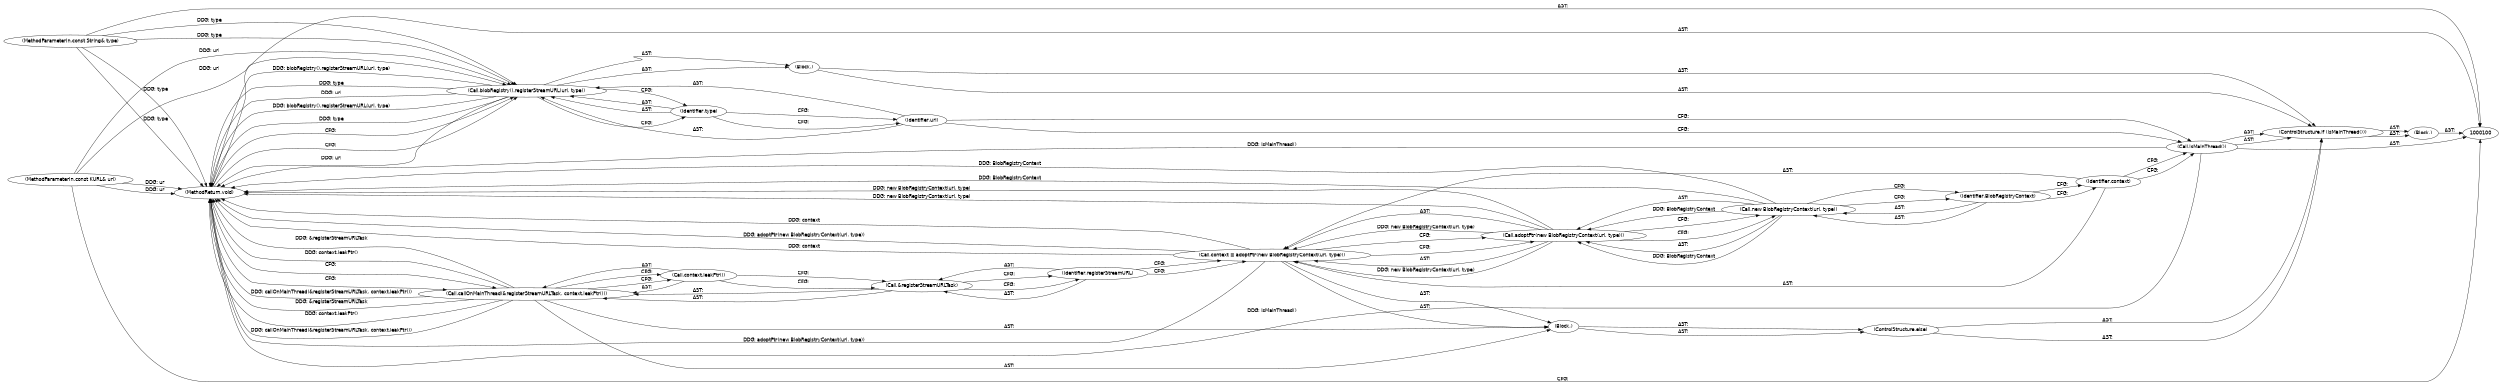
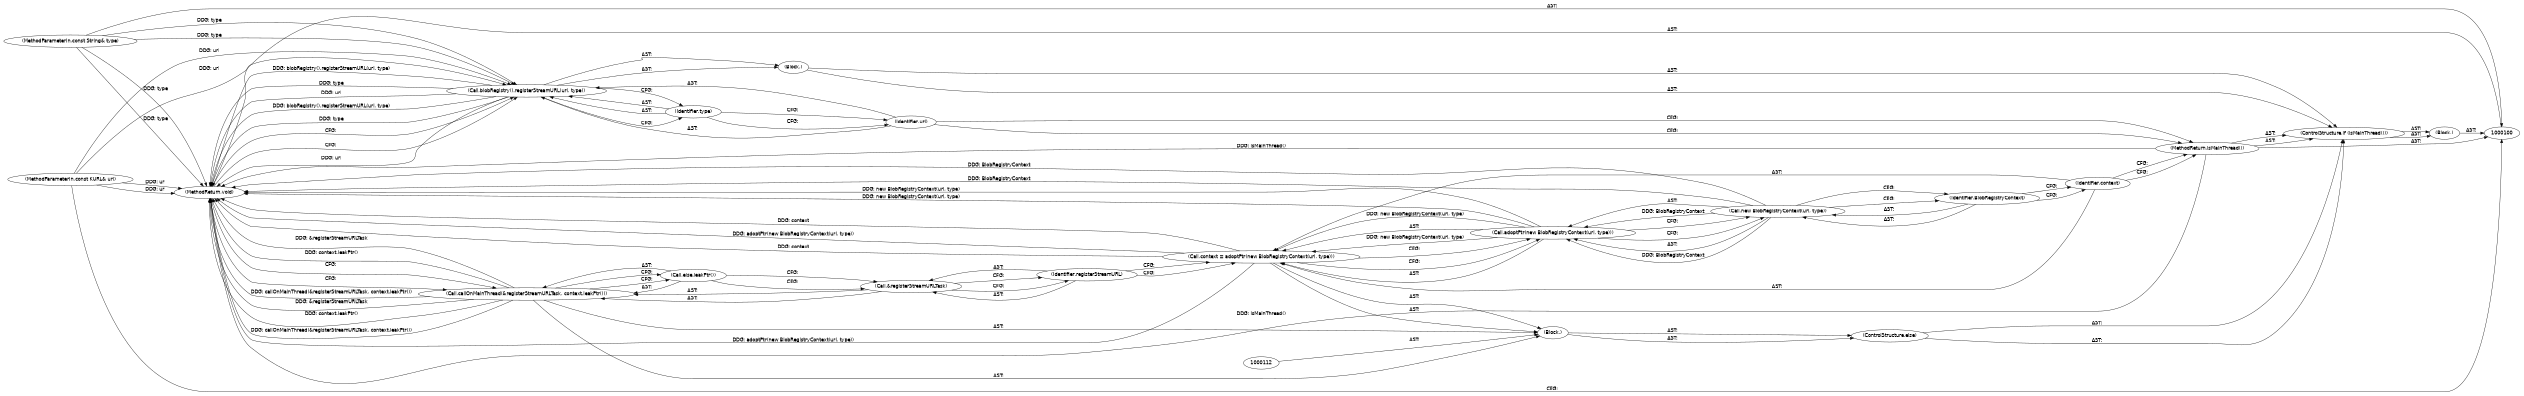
edge "(MethodReturn,void)" -> "1000100": reversed
node "(Call,isMainThread())": label "(Call,isMainThread())" -> "(MethodReturn,isMainThread())"
node "(Call,context.leakPtr())": label "(Call,context.leakPtr())" -> "(Call,else.leakPtr())"
node "1000112": added
